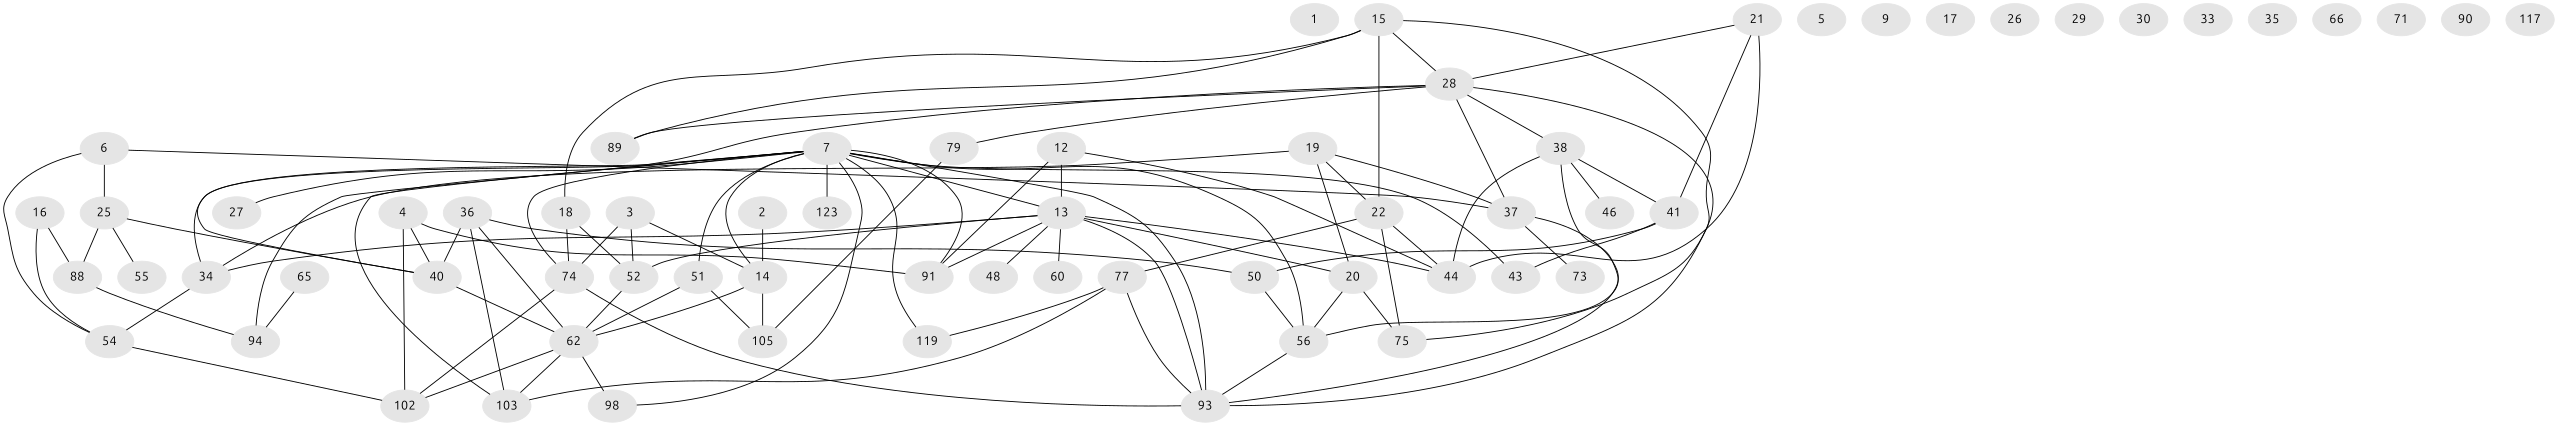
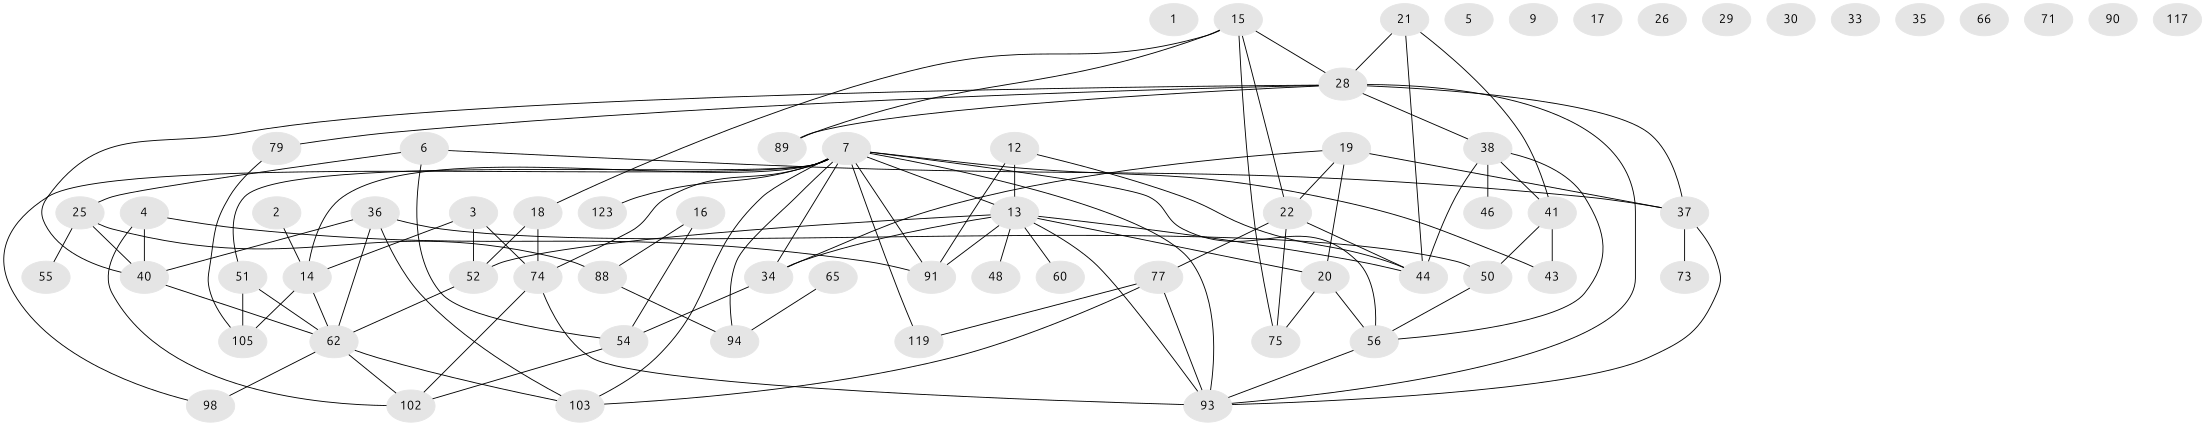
node "27": removed
